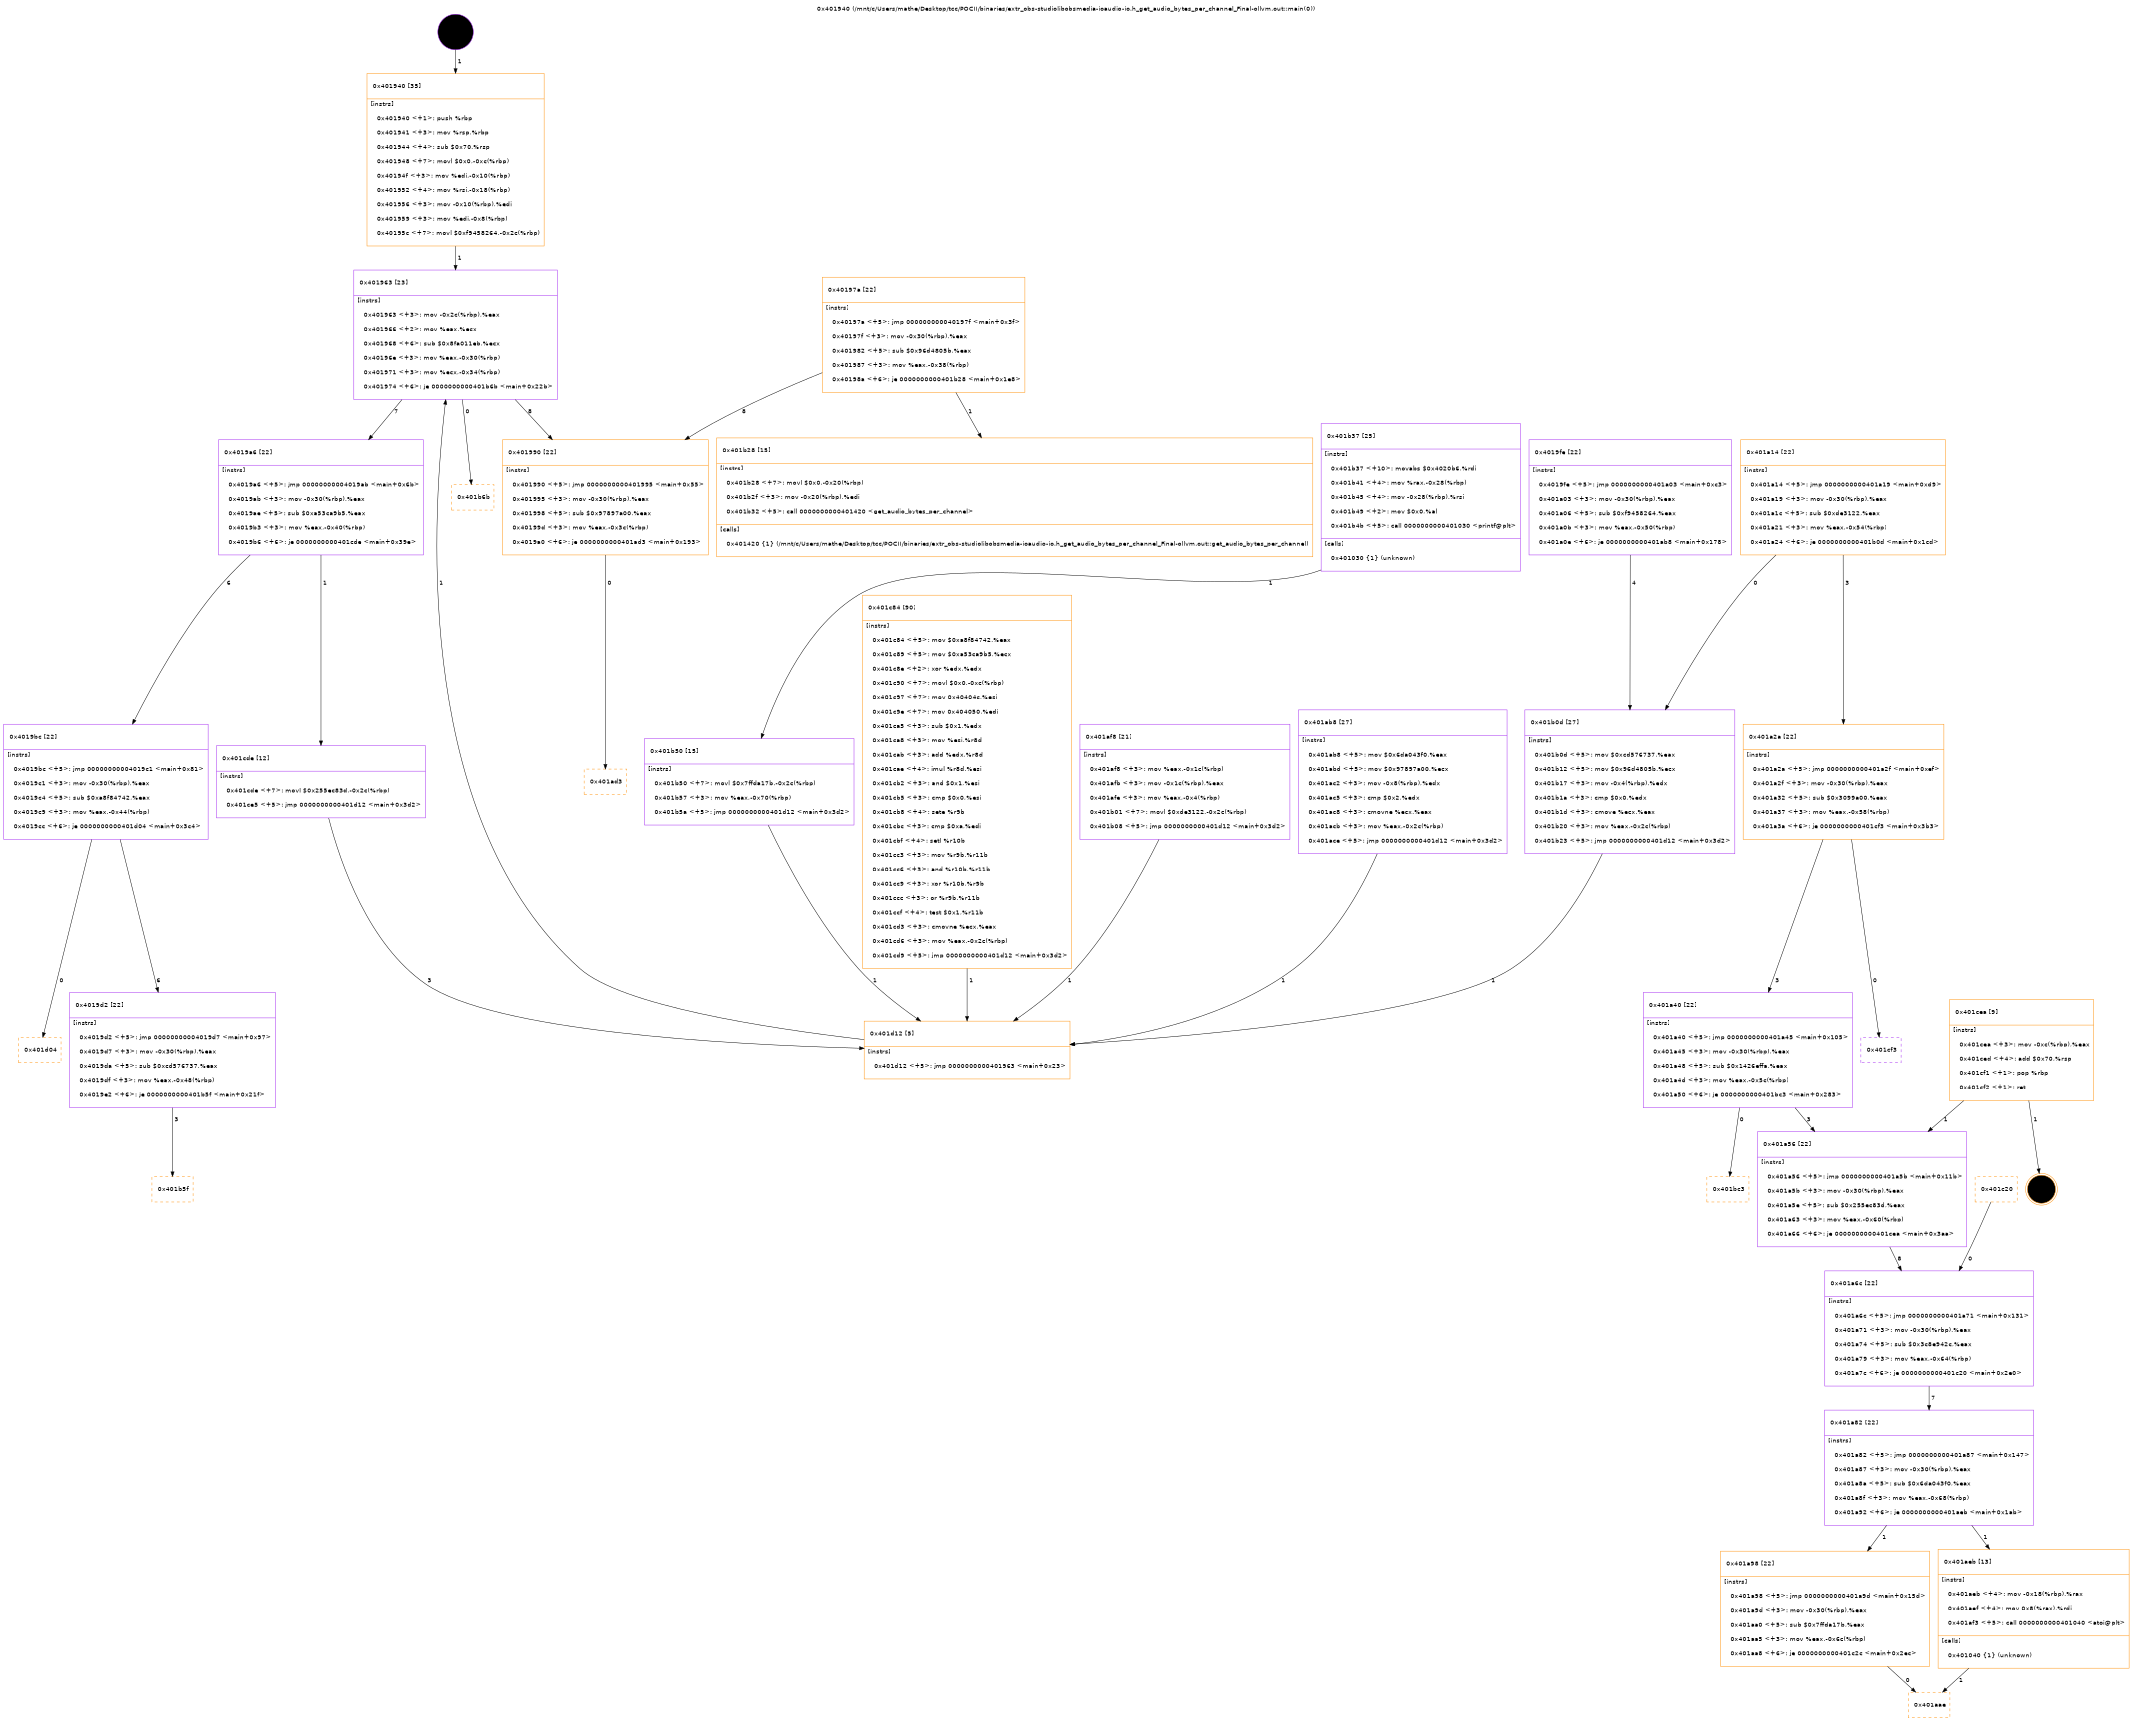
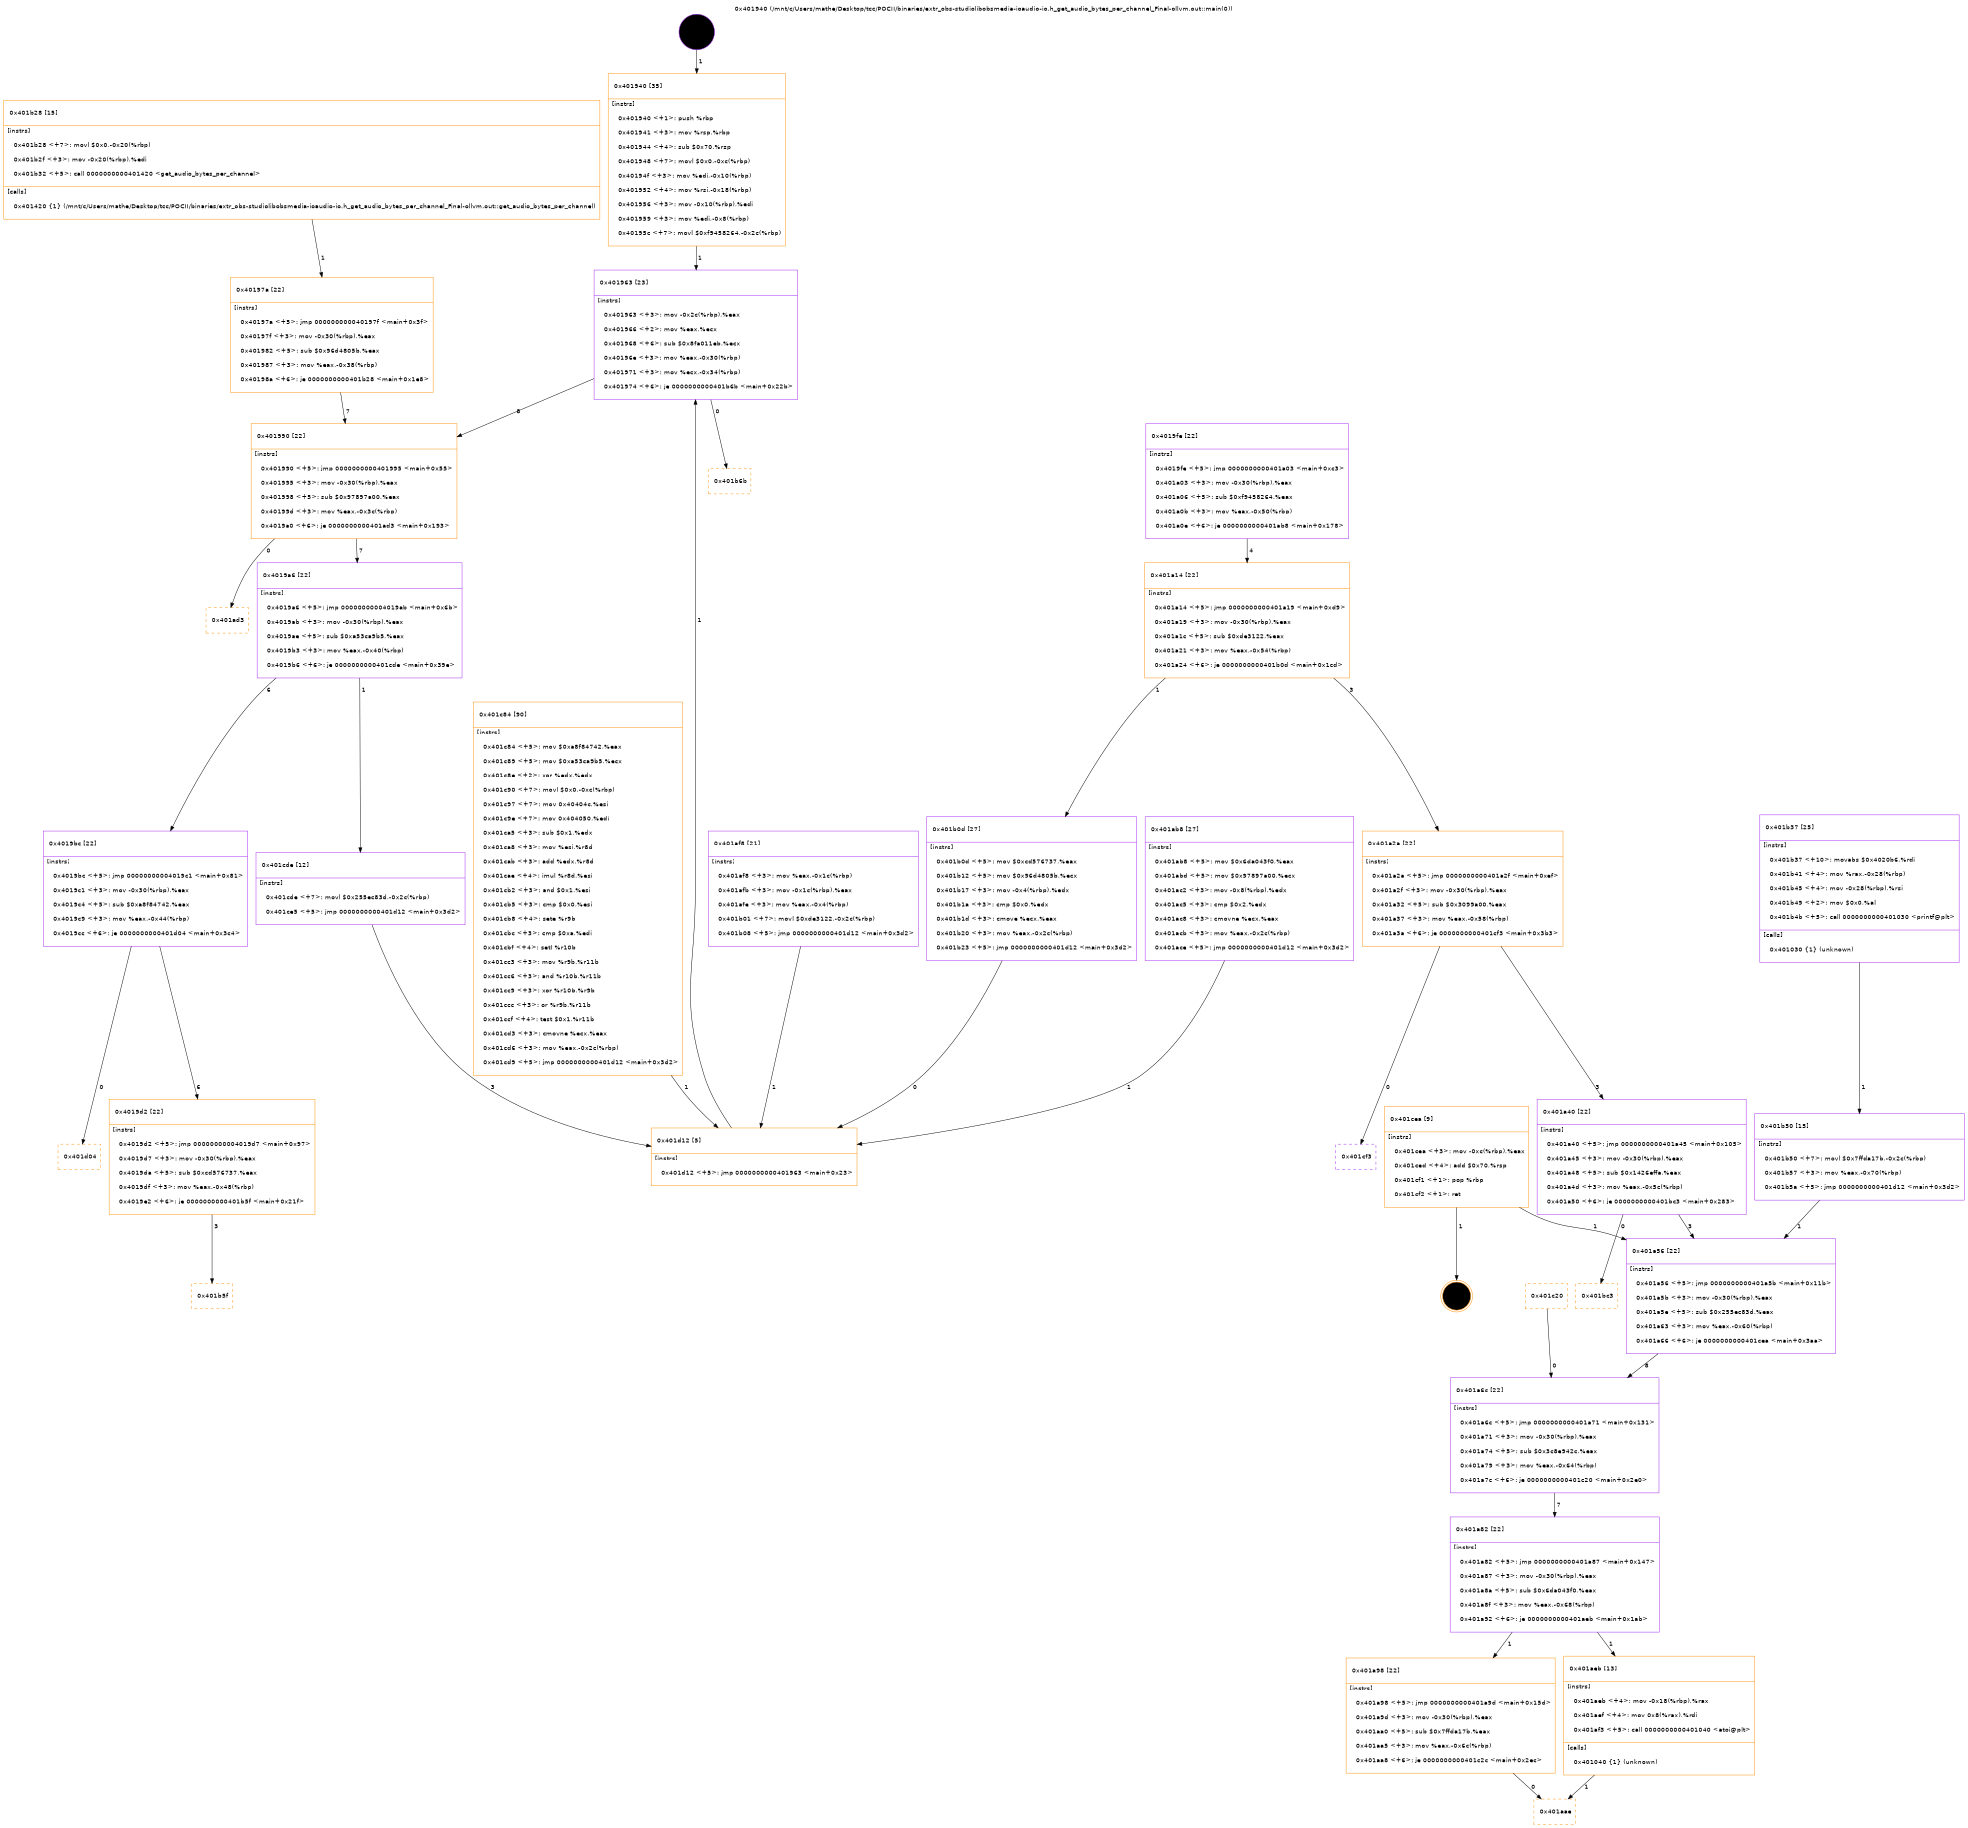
edge "0x40197a [22]" -> "0x401990 [22]": label " 8" -> " 7"
edge "0x40197a [22]" -> "0x401b28 [15]": reversed
edge "0x401963 [23]" -> "0x4019a6 [22]": now "0x401990 [22]" -> "0x4019a6 [22]"
edge "0x401a14 [22]" -> "0x401b0d [27]": label " 0" -> " 1"
edge "0x4019fe [22]" -> "0x401b0d [27]": now "0x4019fe [22]" -> "0x401a14 [22]"
edge "0x401b50 [15]" -> "0x401d12 [5]": now "0x401b50 [15]" -> "0x401a56 [22]"
edge "0x401b0d [27]" -> "0x401d12 [5]": label " 1" -> " 0"
node "0x4019d2 [22]": color purple -> darkorange
